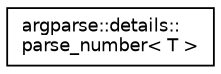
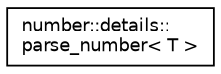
node "argparse::details:: parse_number< T >": label "argparse::details:: parse_number< T >" -> "number::details:: parse_number< T >"
